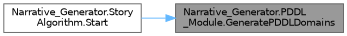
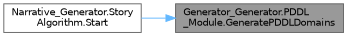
node "Narrative_Generator.PDDL _Module.GeneratePDDLDomains": label "Narrative_Generator.PDDL _Module.GeneratePDDLDomains" -> "Generator_Generator.PDDL _Module.GeneratePDDLDomains"
